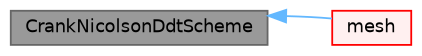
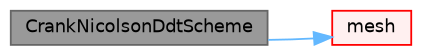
edge "mesh" -> "CrankNicolsonDdtScheme": reversed
